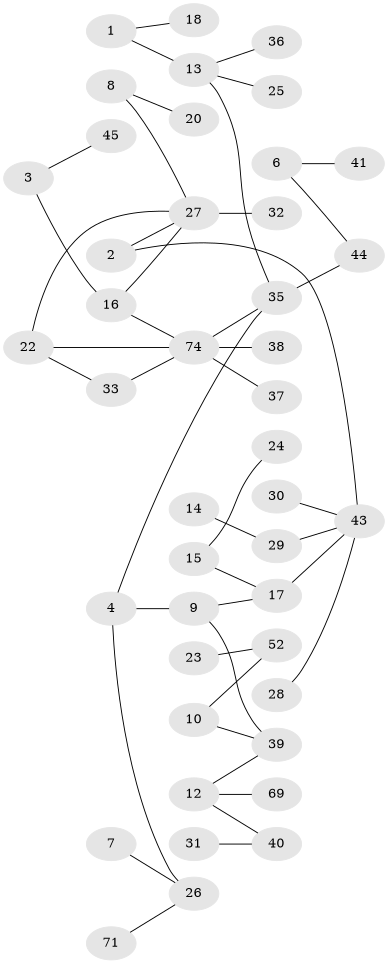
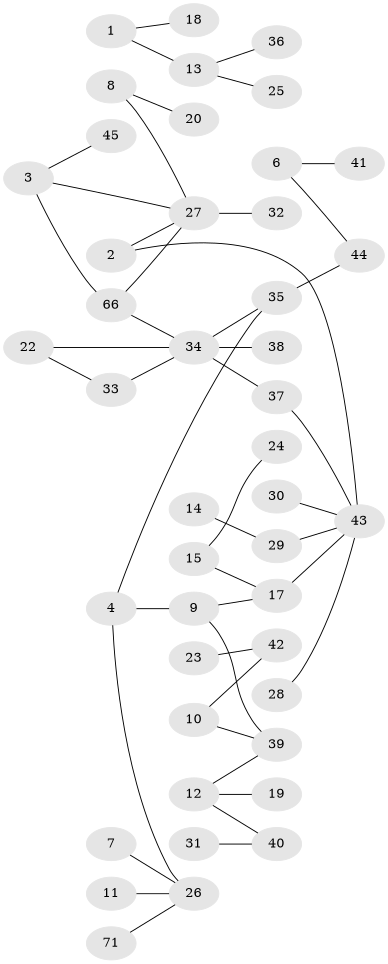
edge "13" -- "35": removed
edge "27" -- "22": now "27" -- "3"
node "16": label "16" -> "66"
node "74": label "74" -> "34"
edge "37" -- "43": added
node "52": label "52" -> "42"
node "69": label "69" -> "19"
node "11": added
